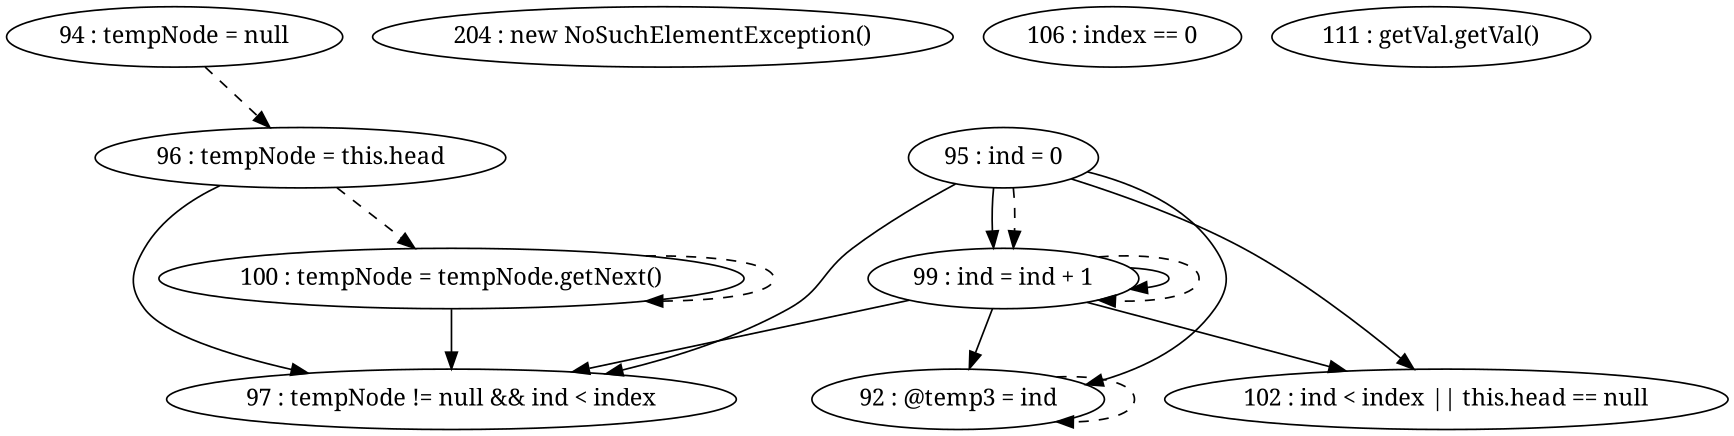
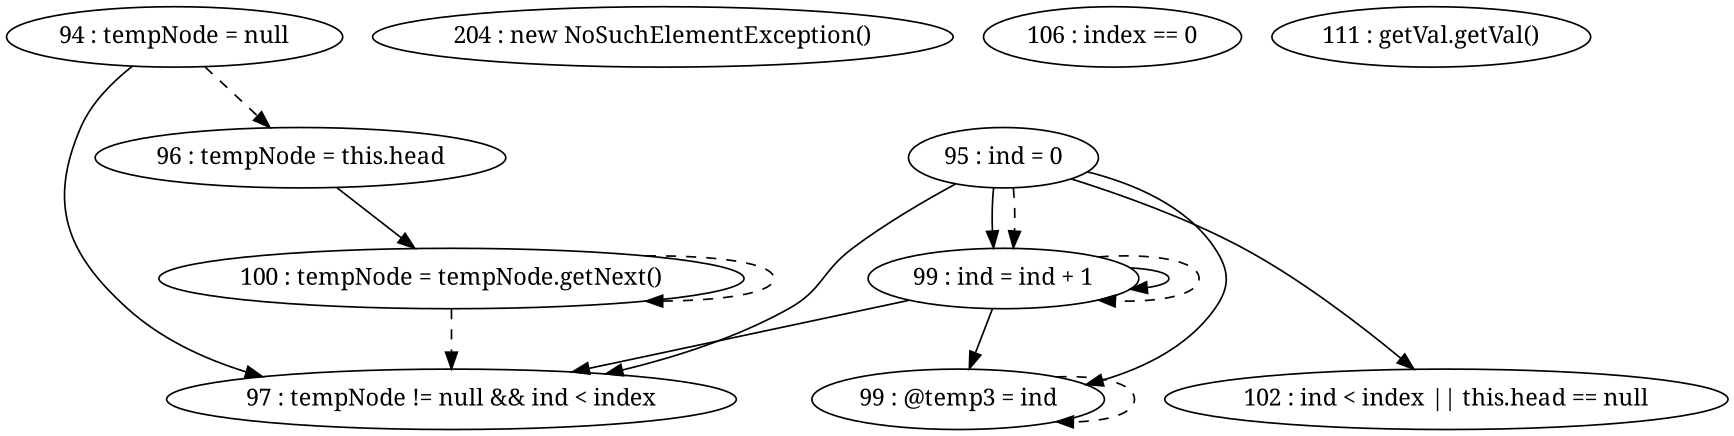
edge "96 : tempNode = this.head" -> "100 : tempNode = tempNode.getNext()": style dashed -> solid
edge "96 : tempNode = this.head" -> "97 : tempNode != null && ind < index": now "94 : tempNode = null" -> "97 : tempNode != null && ind < index"
edge "100 : tempNode = tempNode.getNext()" -> "97 : tempNode != null && ind < index": style solid -> dashed
edge "99 : ind = ind + 1" -> "102 : ind < index || this.head == null": removed
node "92 : @temp3 = ind": label "92 : @temp3 = ind" -> "99 : @temp3 = ind"
